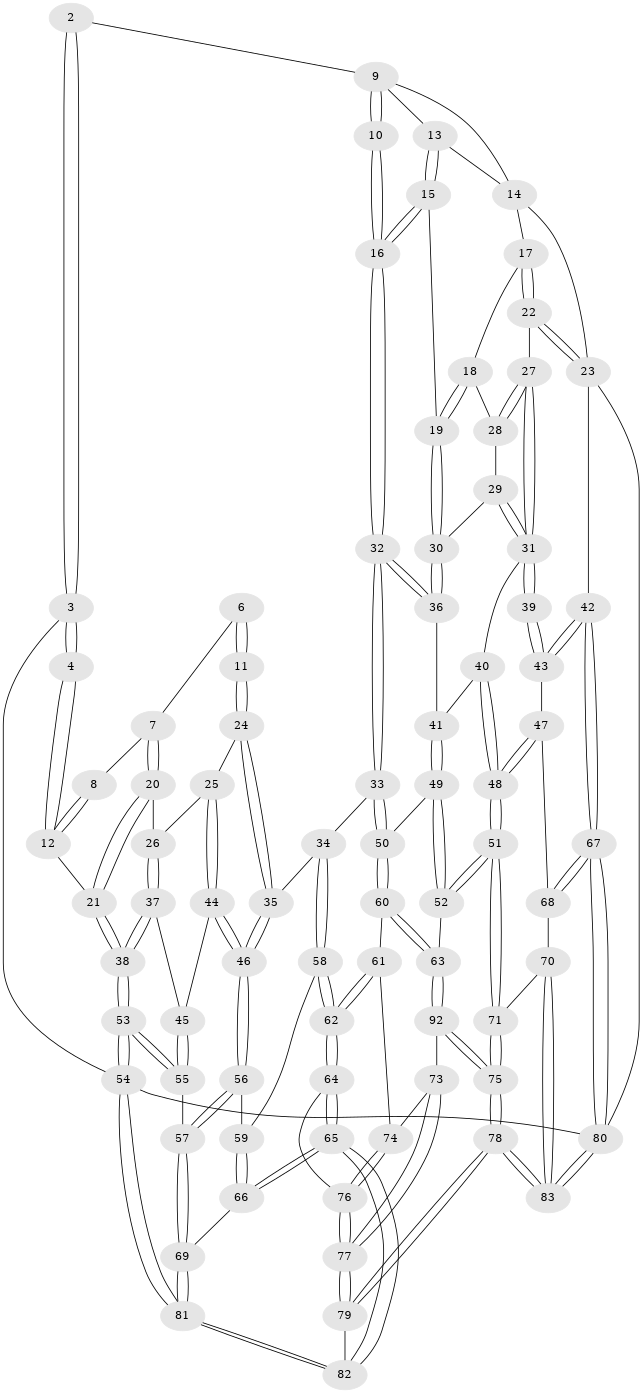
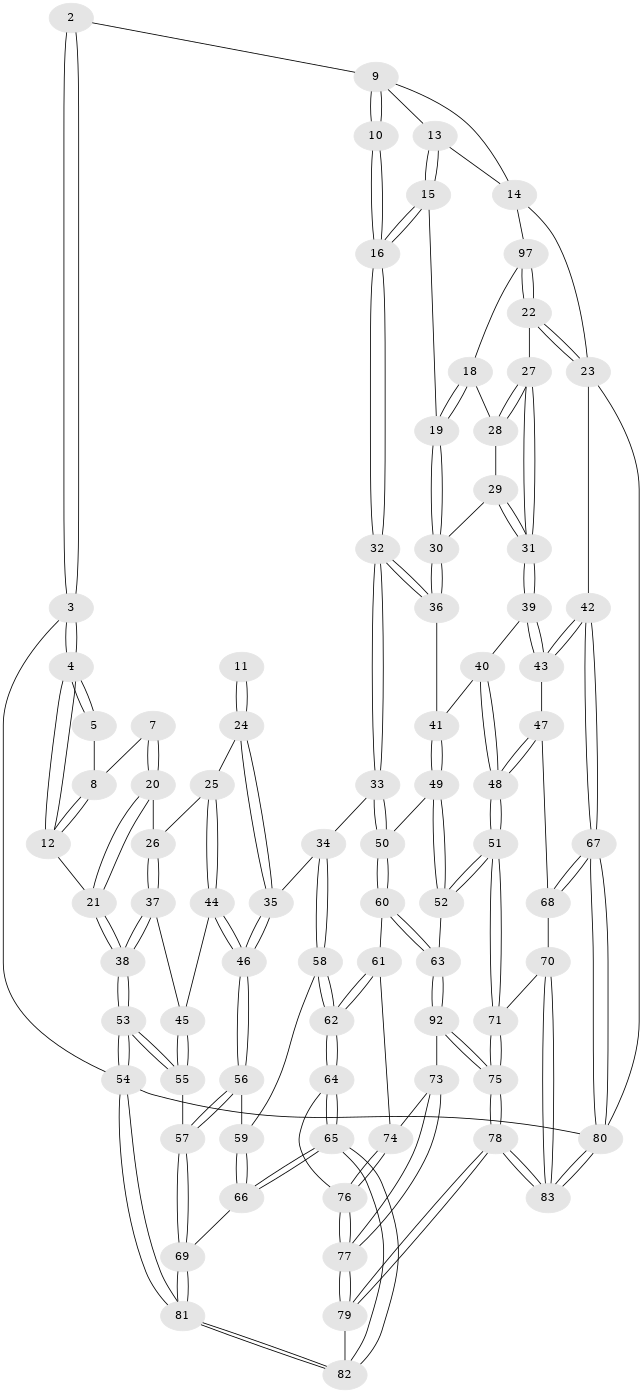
node "17": label "17" -> "97"
edge "31" -- "40": now "39" -- "40"
node "6": removed
node "5": added
